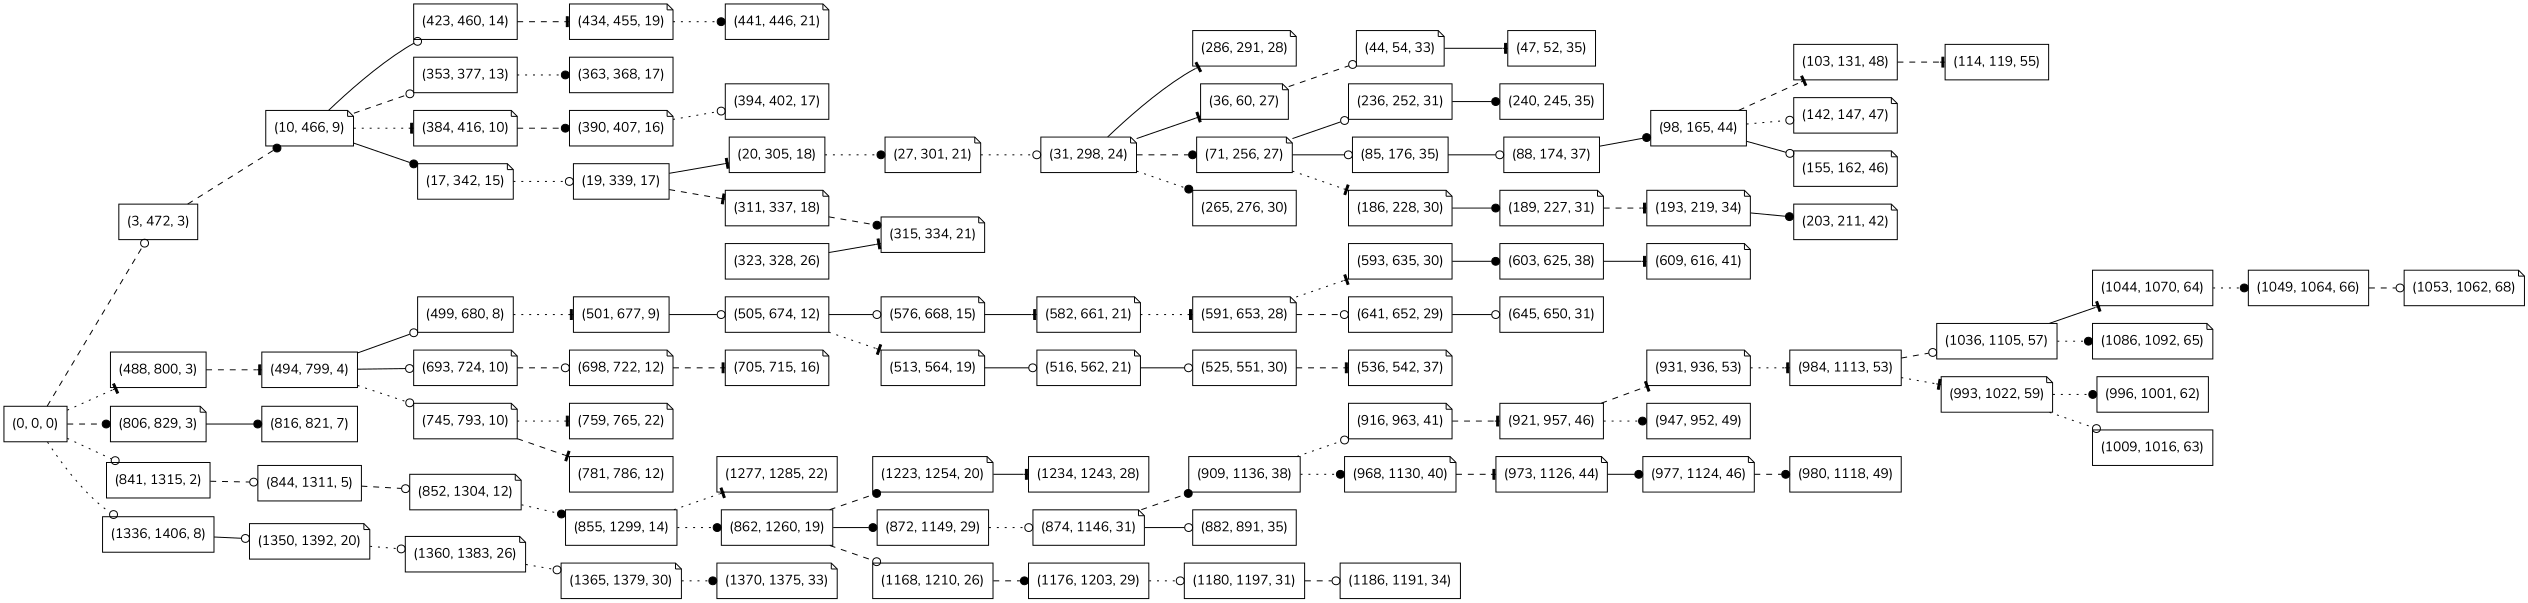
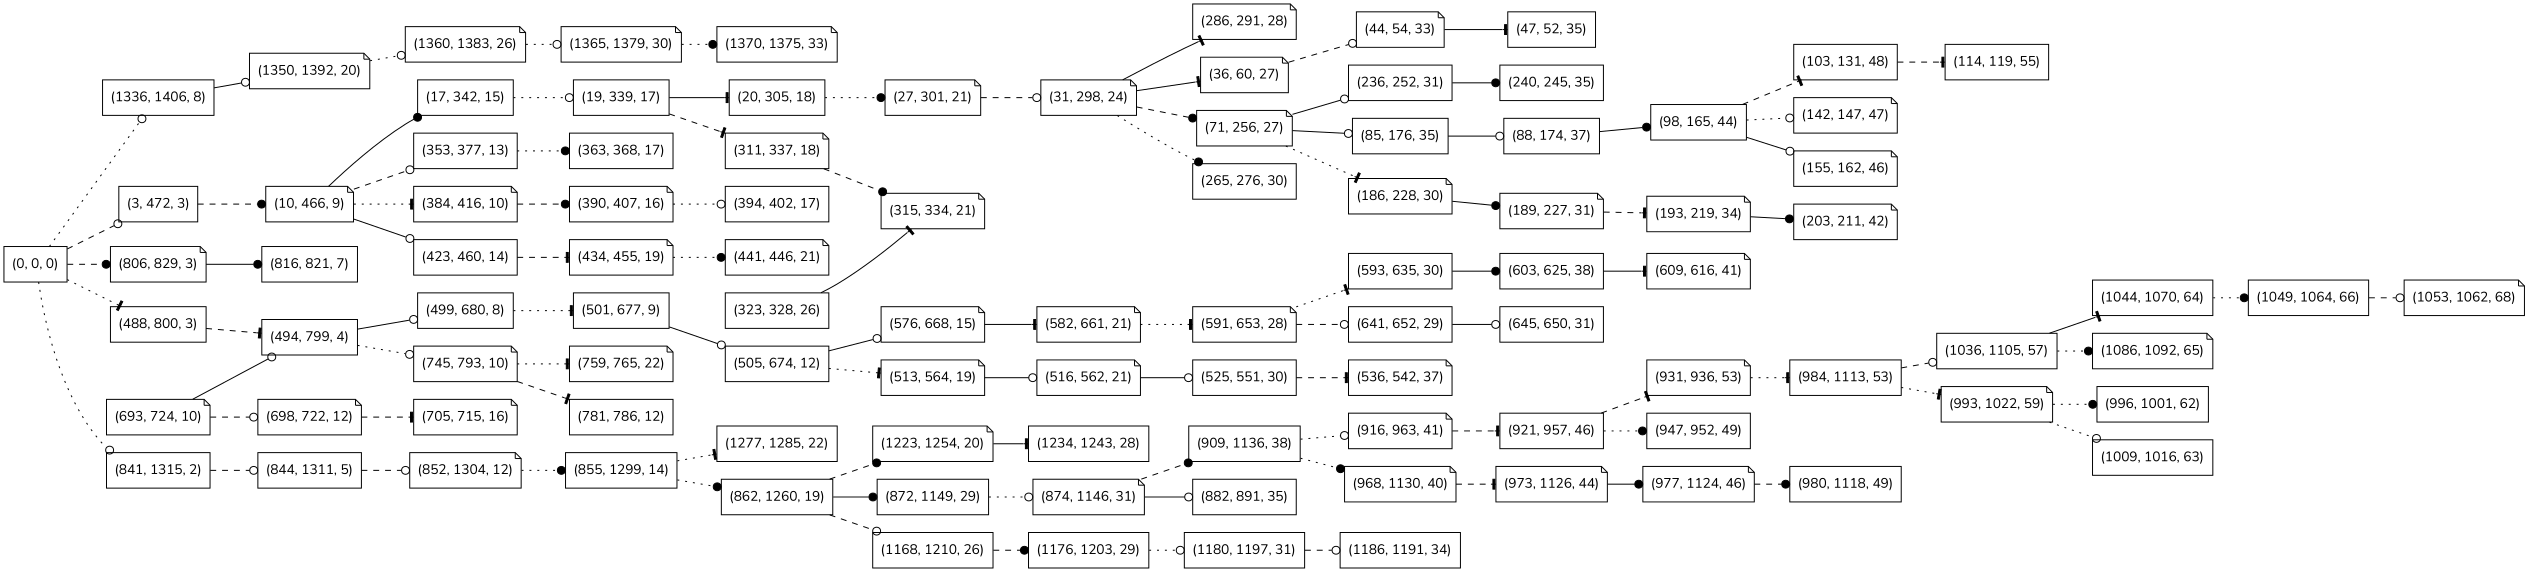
edge "(27, 301, 21)" -> "(31, 298, 24)": style dotted -> dashed
node "(17, 342, 15)": shape note -> box
edge "(494, 799, 4)" -> "(693, 724, 10)": reversed
